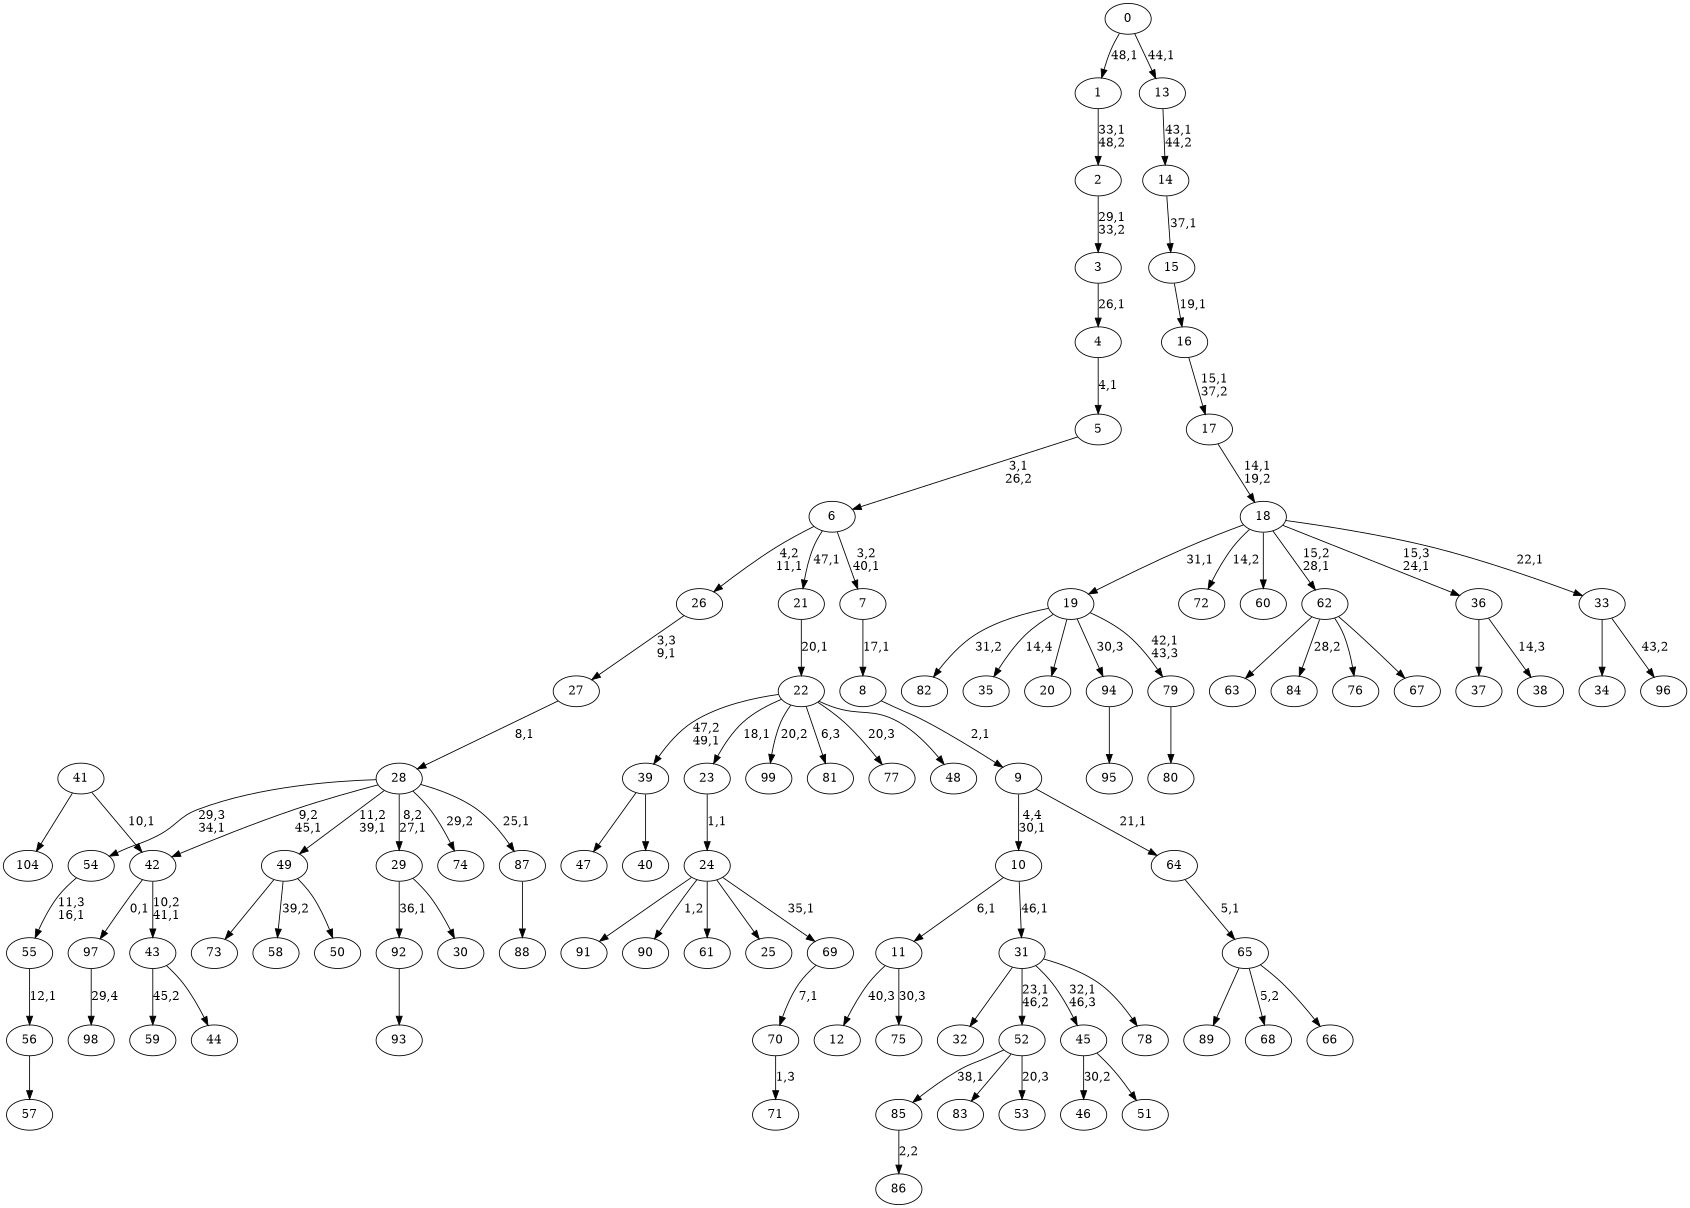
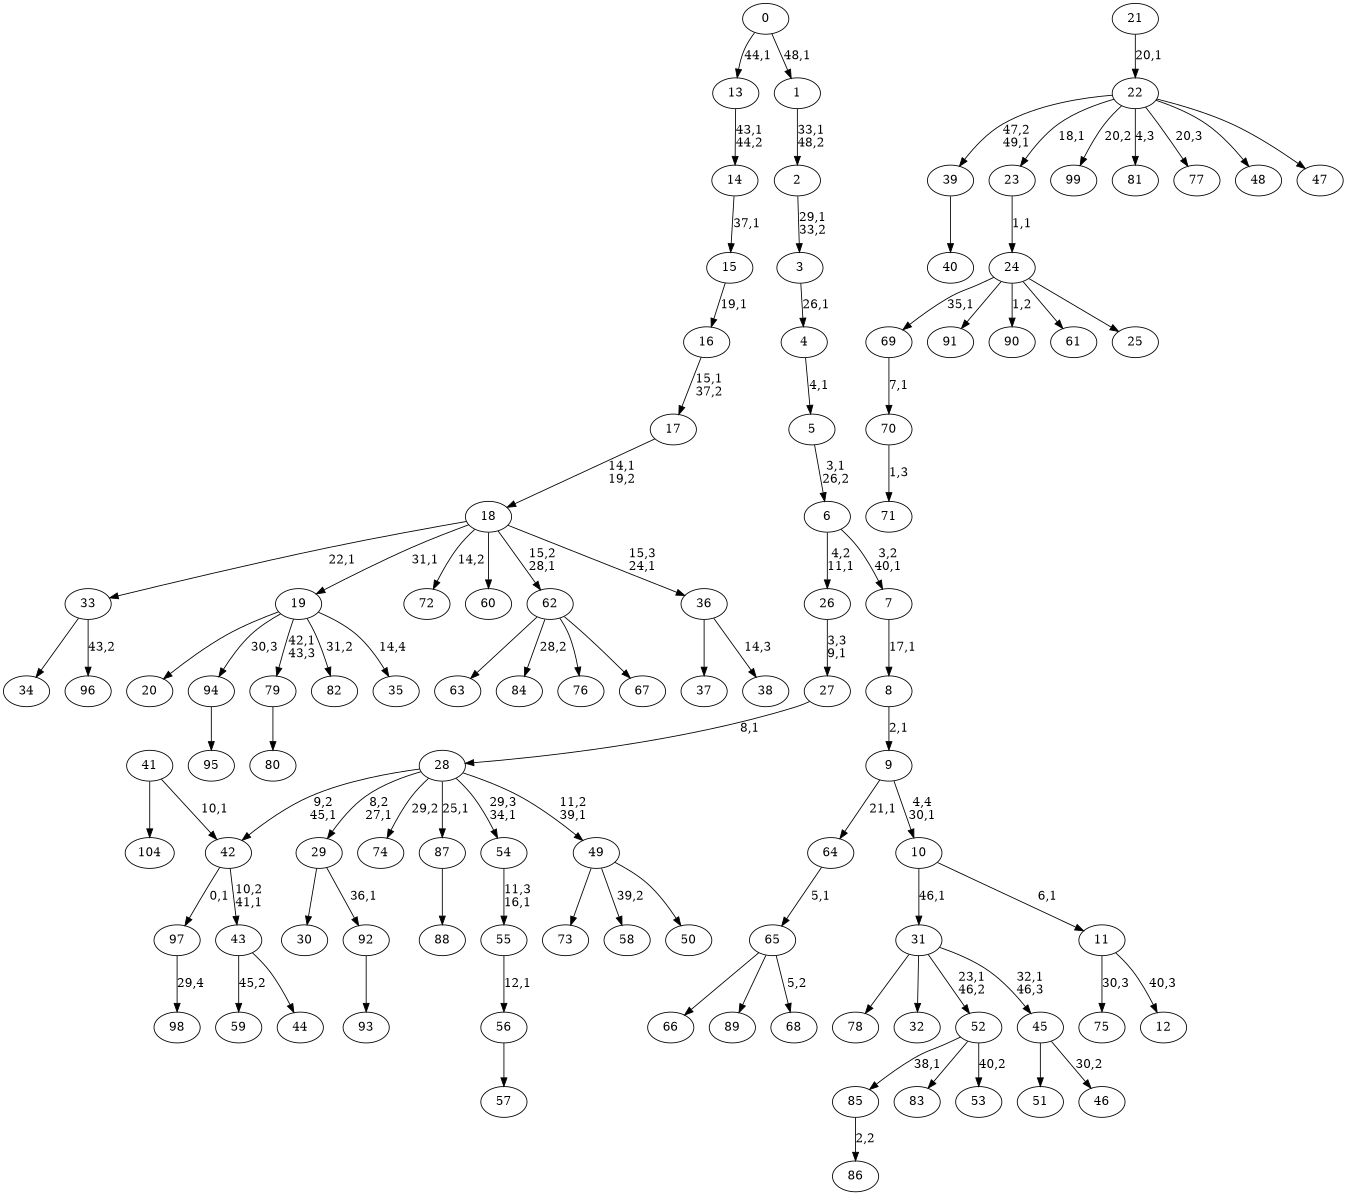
edge "6" -> "21": removed, label "47,1"
edge "22" -> "81": label "6,3" -> "4,3"
edge "39" -> "47": now "22" -> "47"
edge "52" -> "53": label "20,3" -> "40,2"
